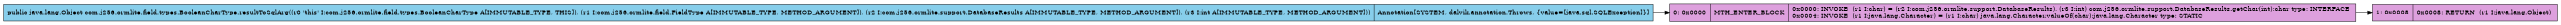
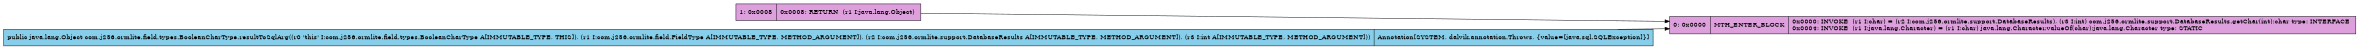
edge "0: 0x0000" -> "1: 0x0008": reversed
